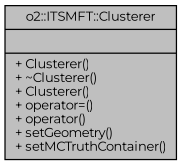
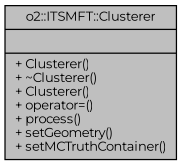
node "o2::ITSMFT::Clusterer": text "+ operator()" -> "+ process()"
